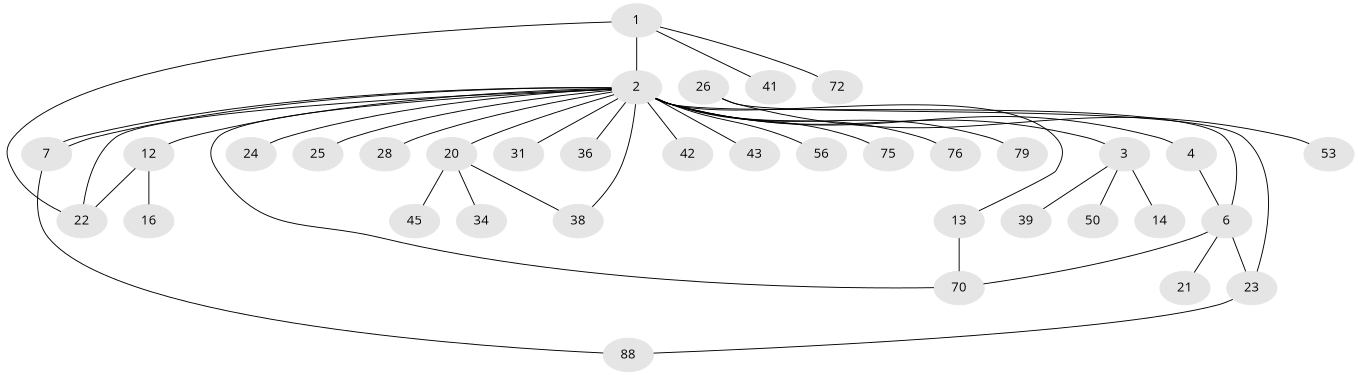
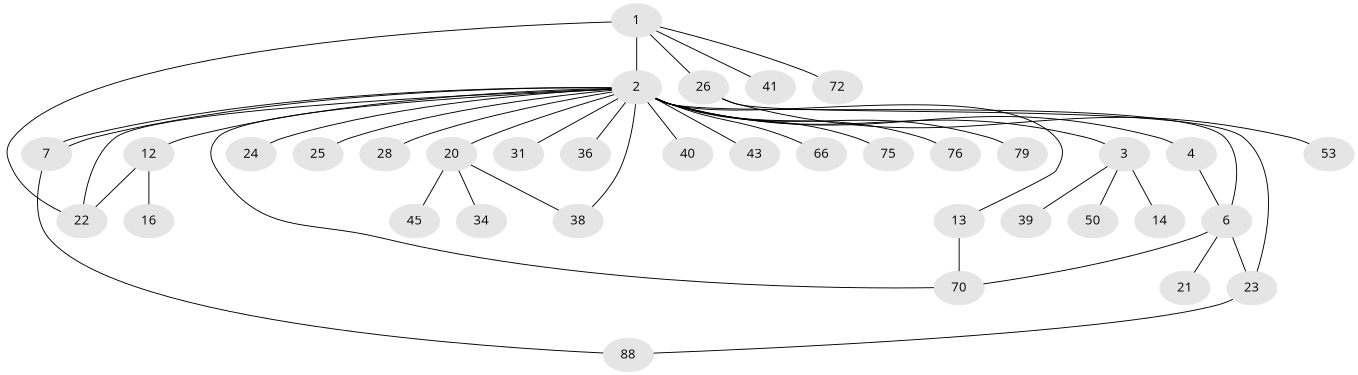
edge "1" -- "26": added
node "42": label "42" -> "40"
node "56": label "56" -> "66"
